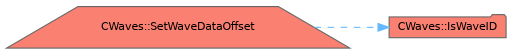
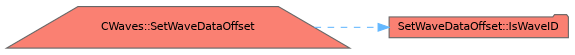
node "CWaves::IsWaveID": label "CWaves::IsWaveID" -> "SetWaveDataOffset::IsWaveID"
